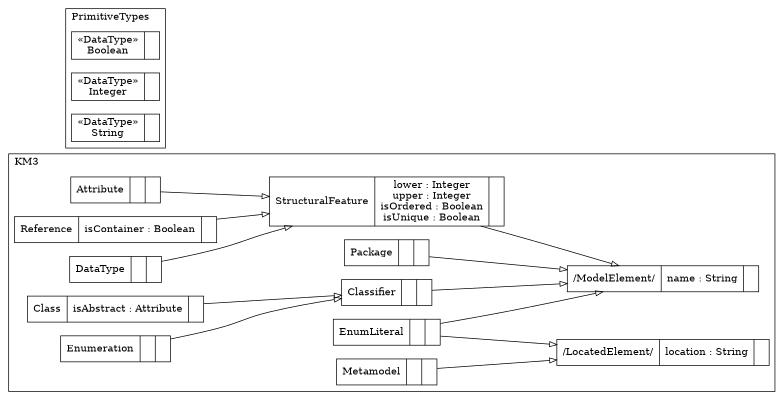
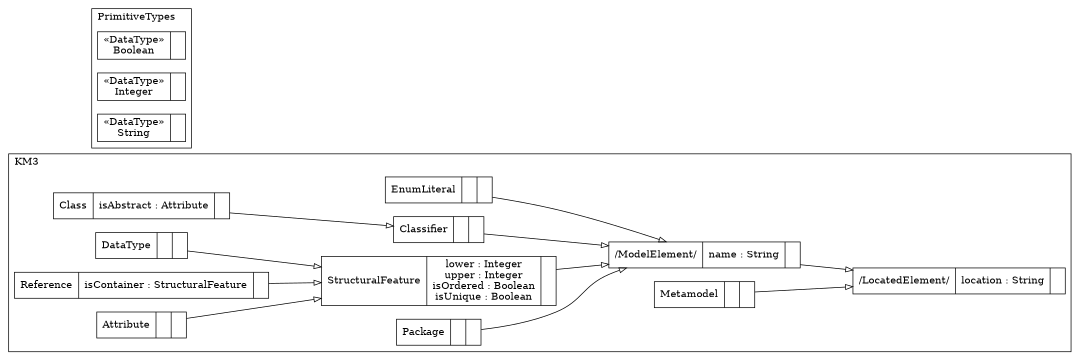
node "Reference": text "isContainer : Boolean" -> "isContainer : StructuralFeature"
edge "EnumLiteral" -> "/LocatedElement/": now "/ModelElement/" -> "/LocatedElement/"
node "Enumeration": removed
